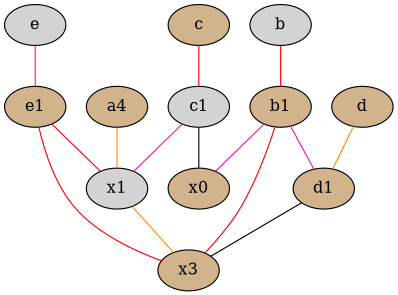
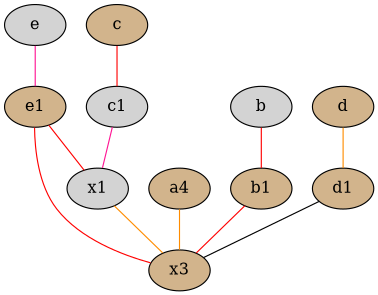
edge "a4" -- "x1": now "a4" -- "x3"
edge "b1" -- "d1": removed
node "x0": removed
